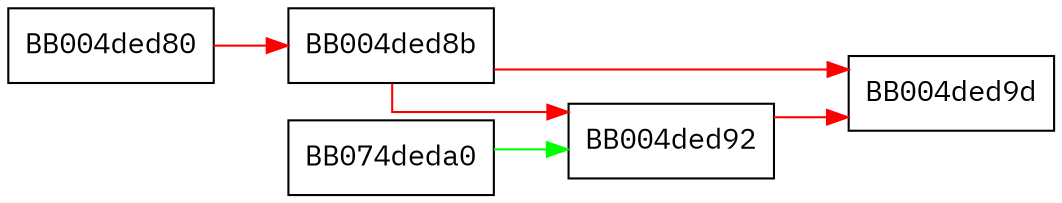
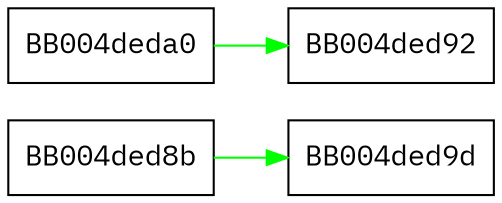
node "BB004ded80": removed
edge "BB004ded8b" -> "BB004ded9d": color red -> green
edge "BB004ded8b" -> "BB004ded92": removed
edge "BB004ded92" -> "BB004ded9d": removed
node "BB074deda0": label "BB074deda0" -> "BB004deda0"
